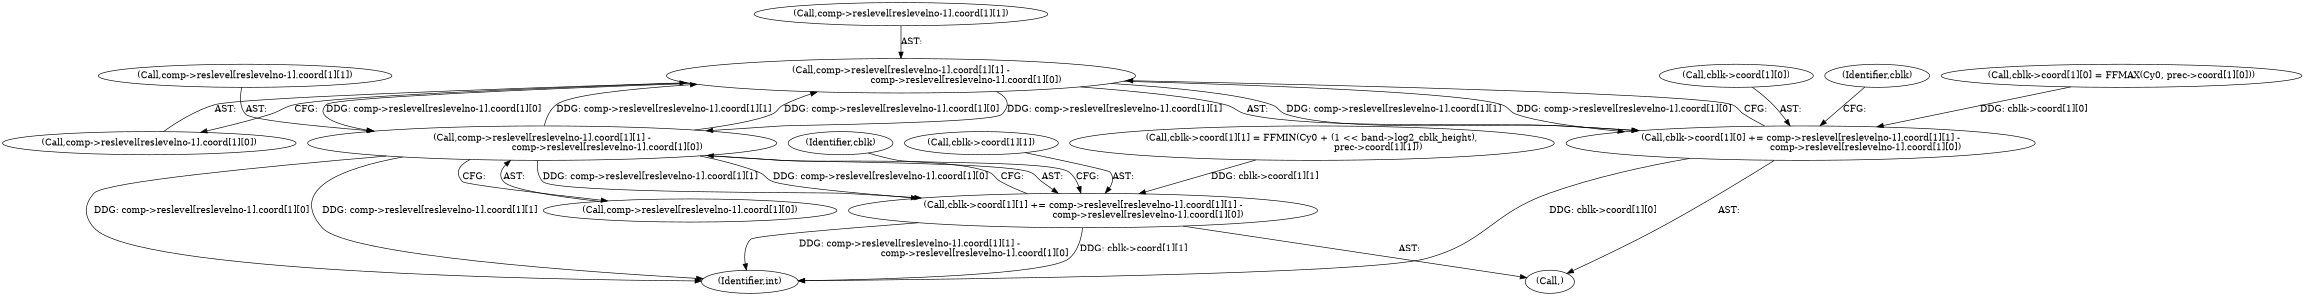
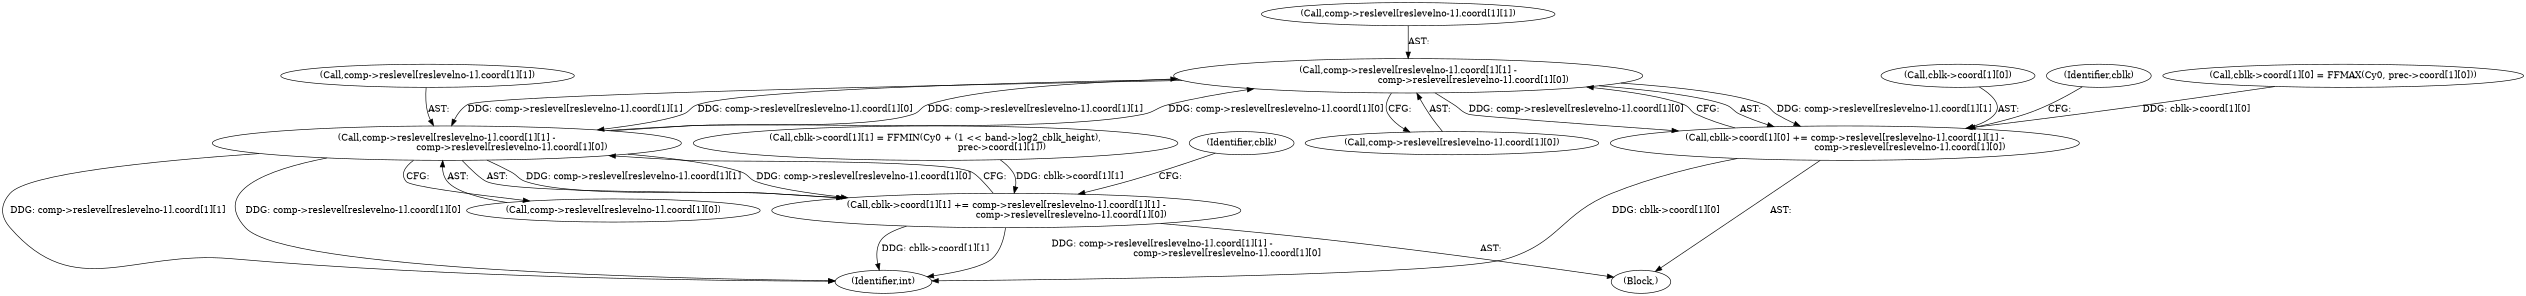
node "(Call,cblk->coord[1][1])": removed
node "(Call,)": label "(Call,)" -> "(Block,)"
